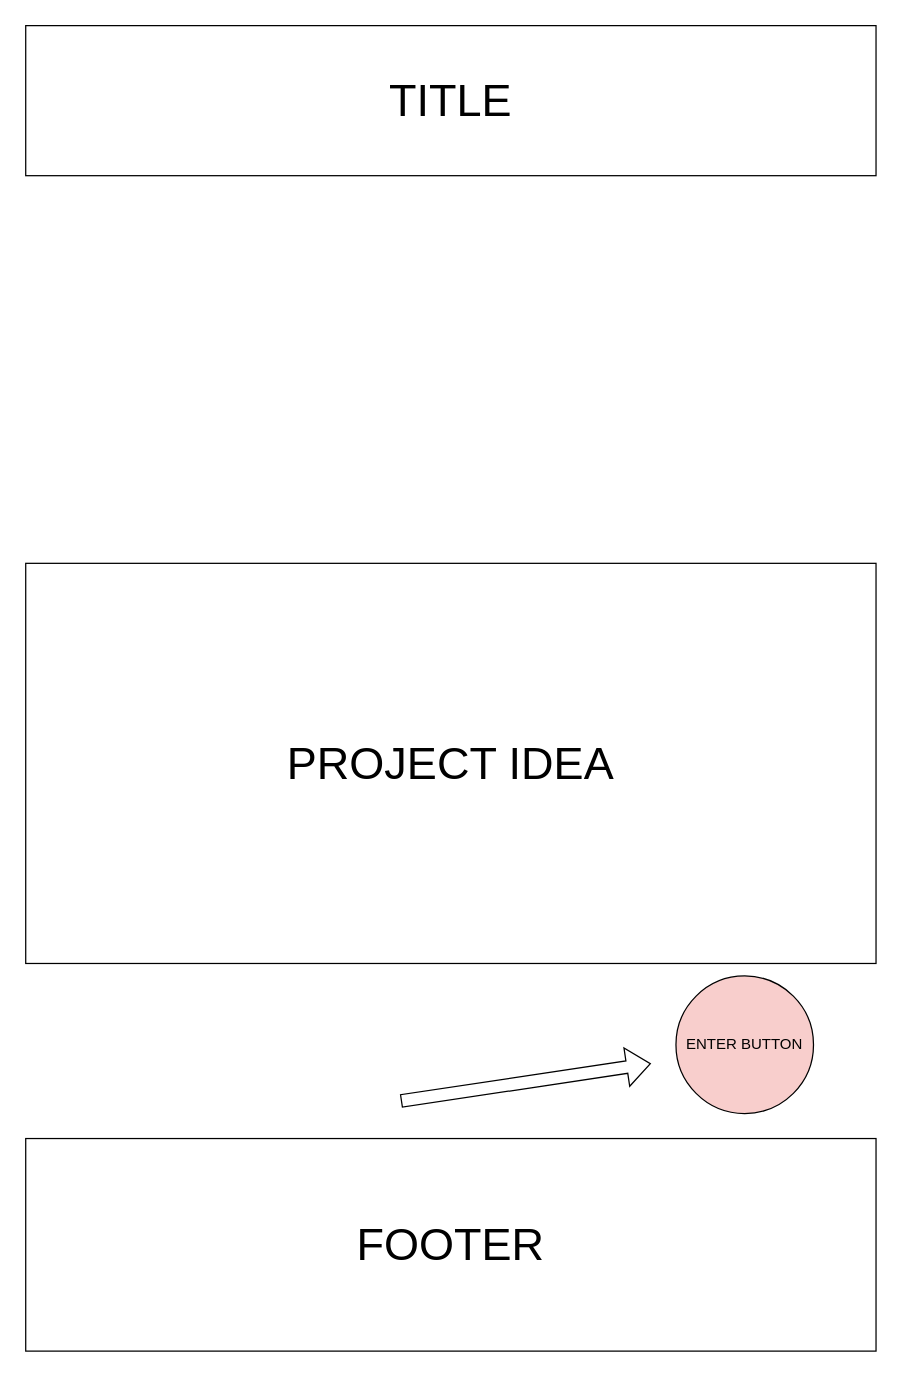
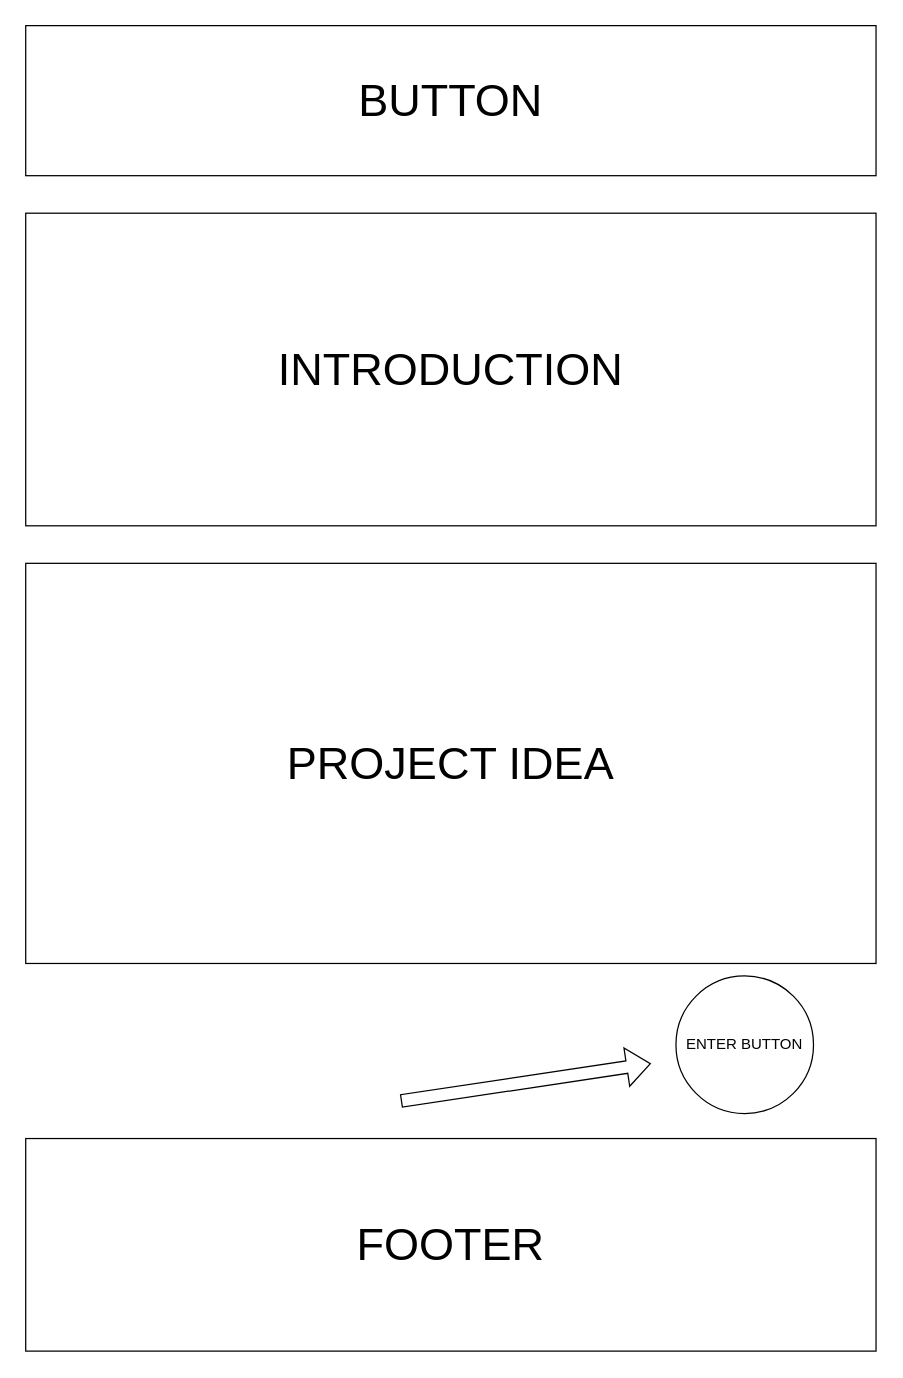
node "TITLE": label "TITLE" -> "BUTTON"
node "INTRODUCTION": added
node "ENTER BUTTON": fillcolor #f8cecc -> #ffffff
